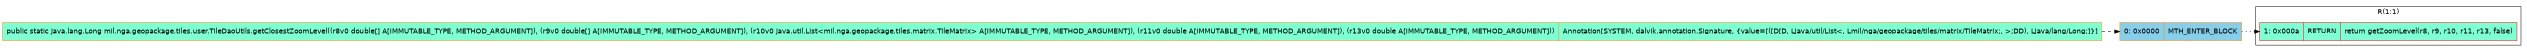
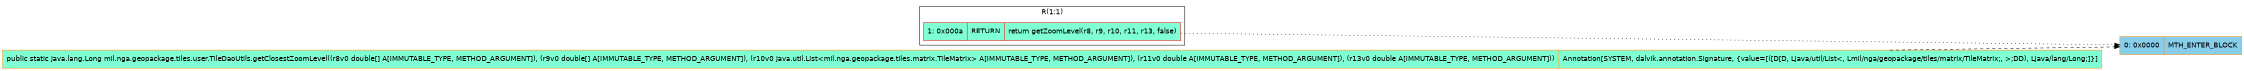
edge "0: 0x0000" -> "1: 0x000a": reversed
